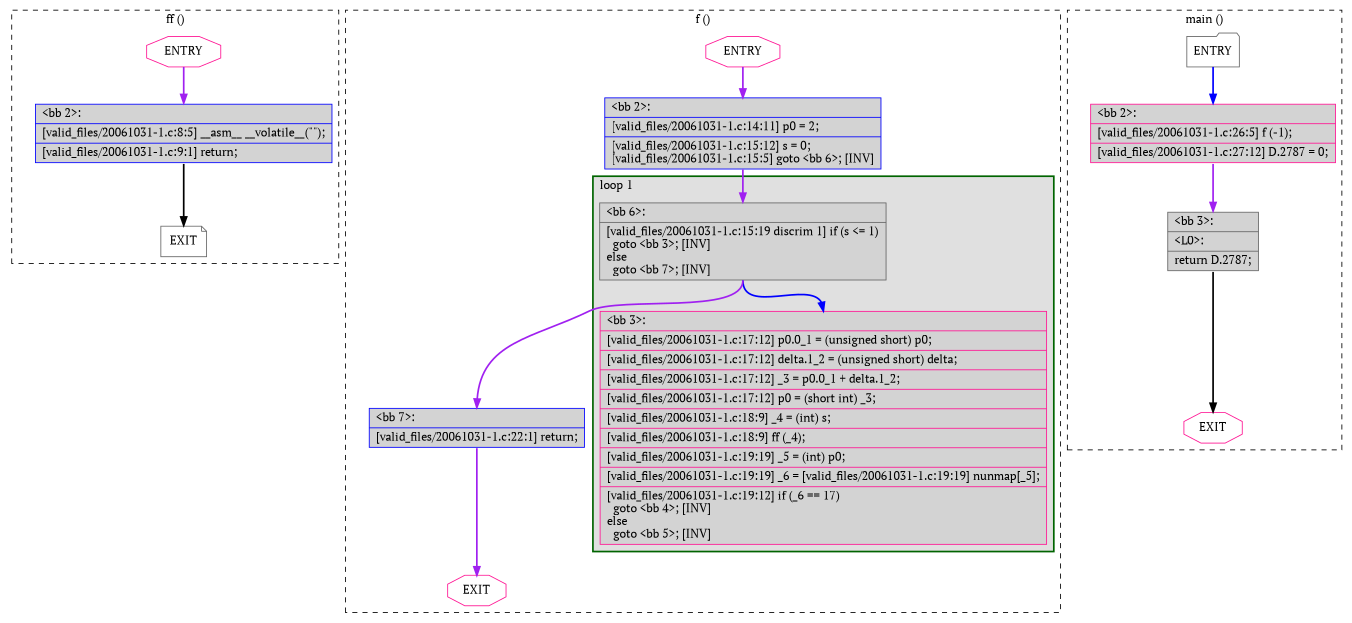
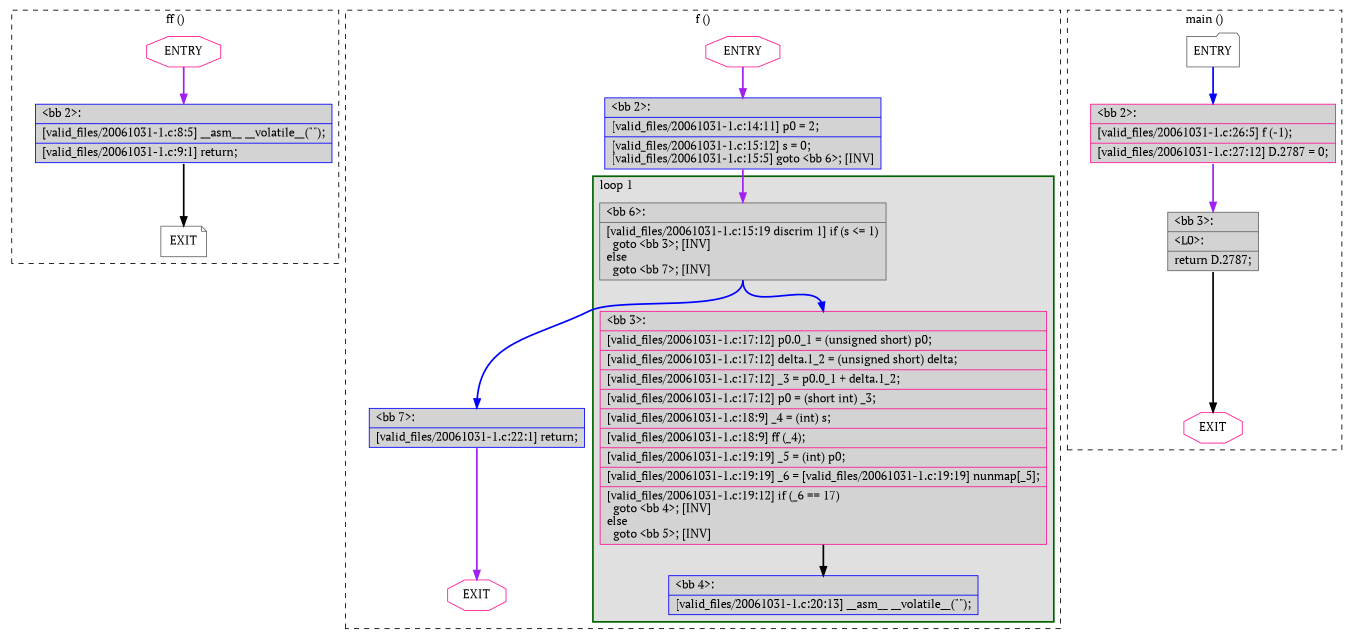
edge "<bb 6>:" -> "<bb 7>:": color purple -> blue
node "<bb 4>:": added
